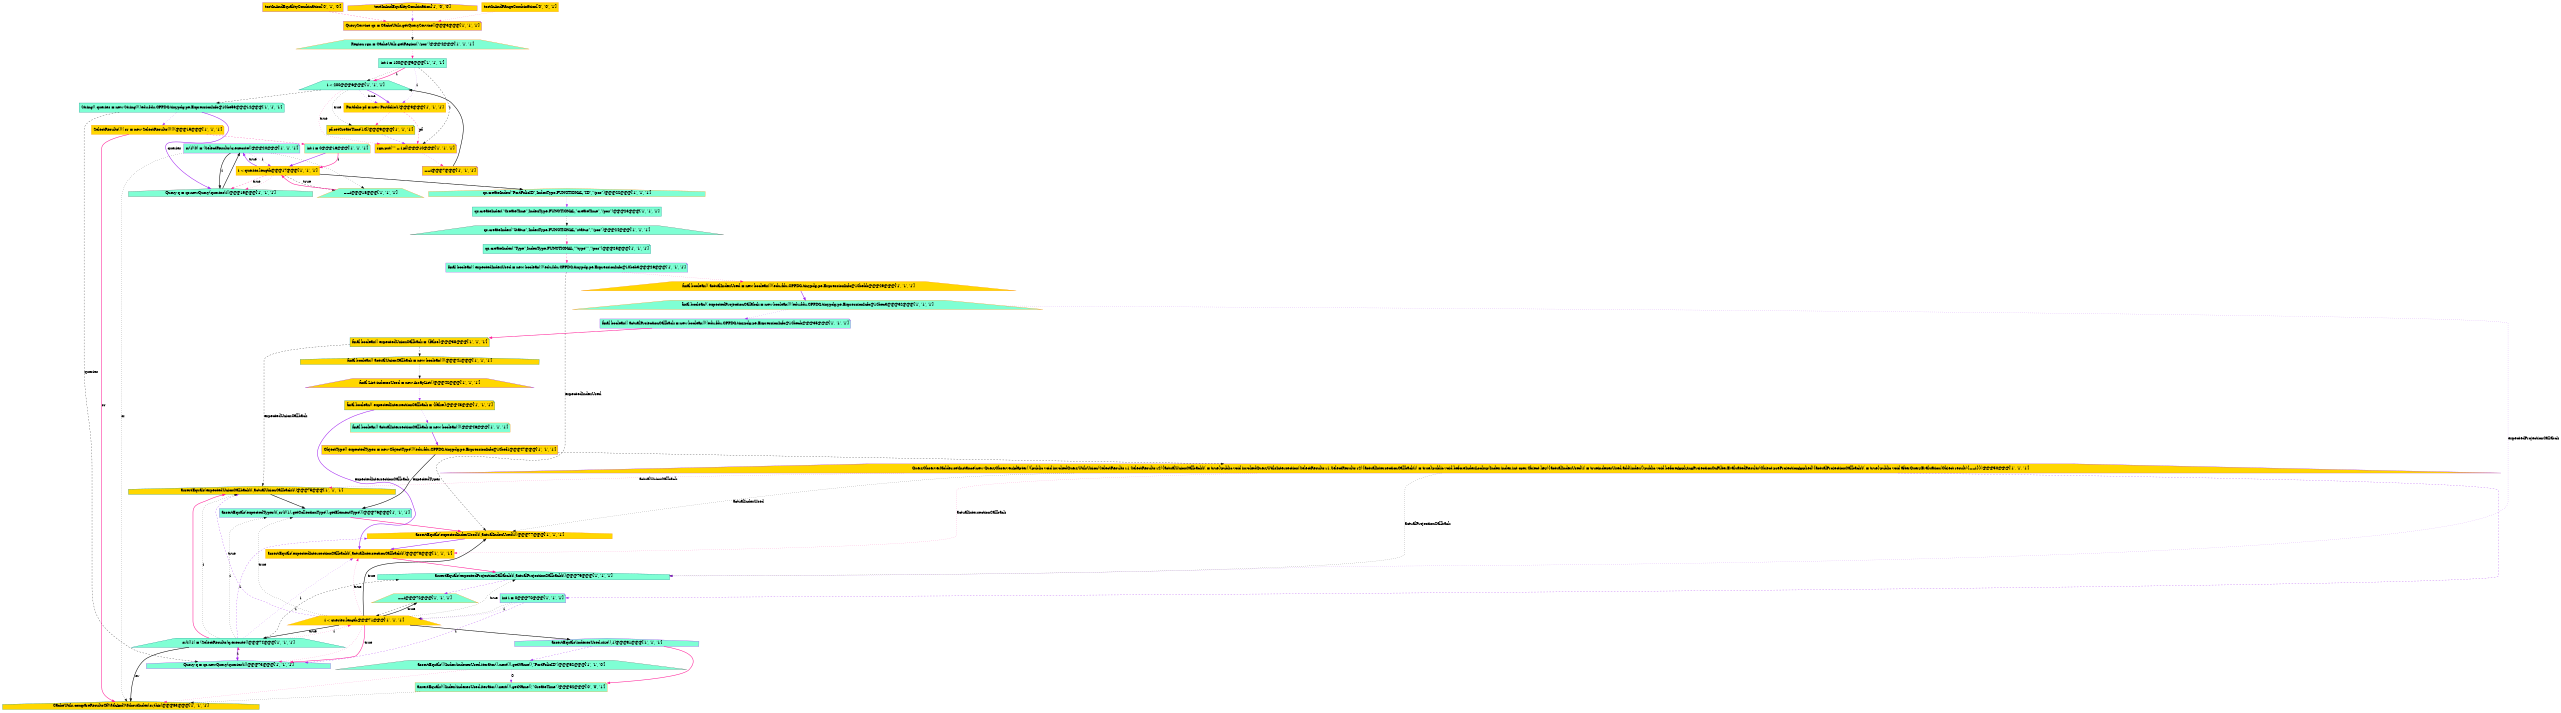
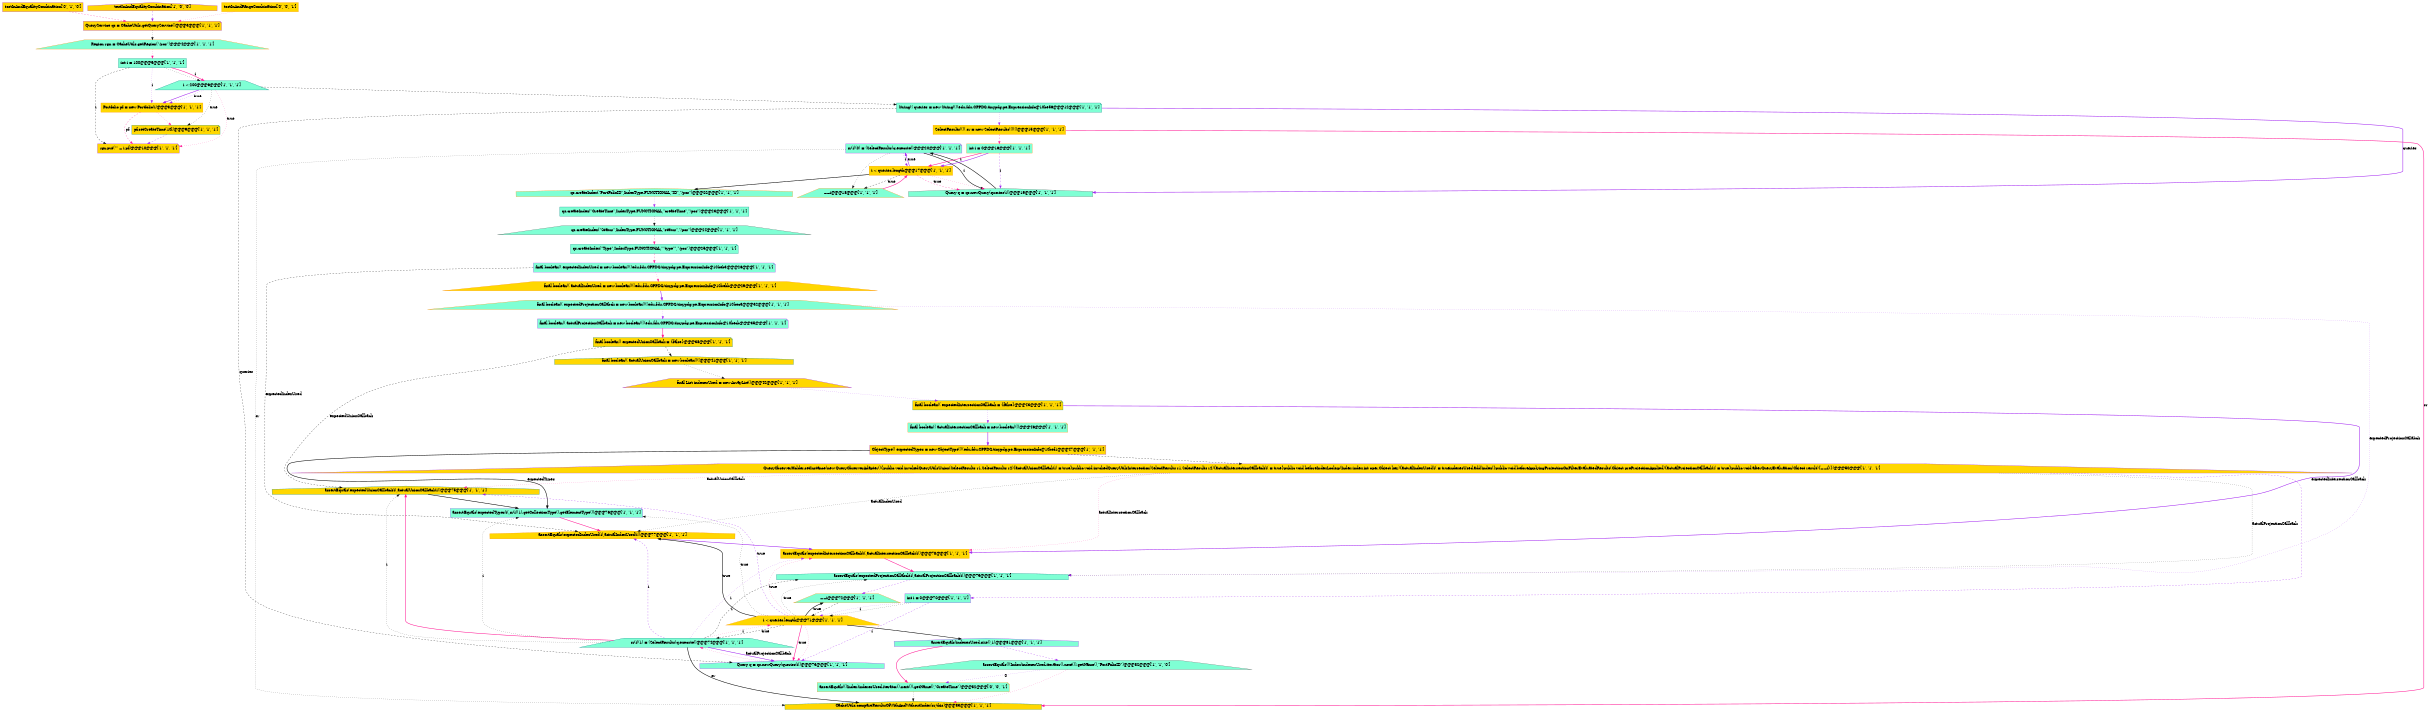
node "int i = 0@@@16@@@['1', '1', '1']": shape note -> box
edge "int i = 0@@@16@@@['1', '1', '1']" -> "Query q = qs.newQuery(queries(i()@@@19@@@['1', '1', '1']": added, label "i"
node "++i@@@7@@@['1', '1', '1']": removed
edge "i < queries.length@@@71@@@['1', '1', '1']" -> "sr(i((1( = (SelectResults)q.execute()@@@74@@@['1', '1', '1']": style bold -> dashed
edge "sr(i((1( = (SelectResults)q.execute()@@@74@@@['1', '1', '1']" -> "Query q = qs.newQuery(queries(i()@@@73@@@['1', '1', '1']": label "i" -> "actualProjectionCallback"
